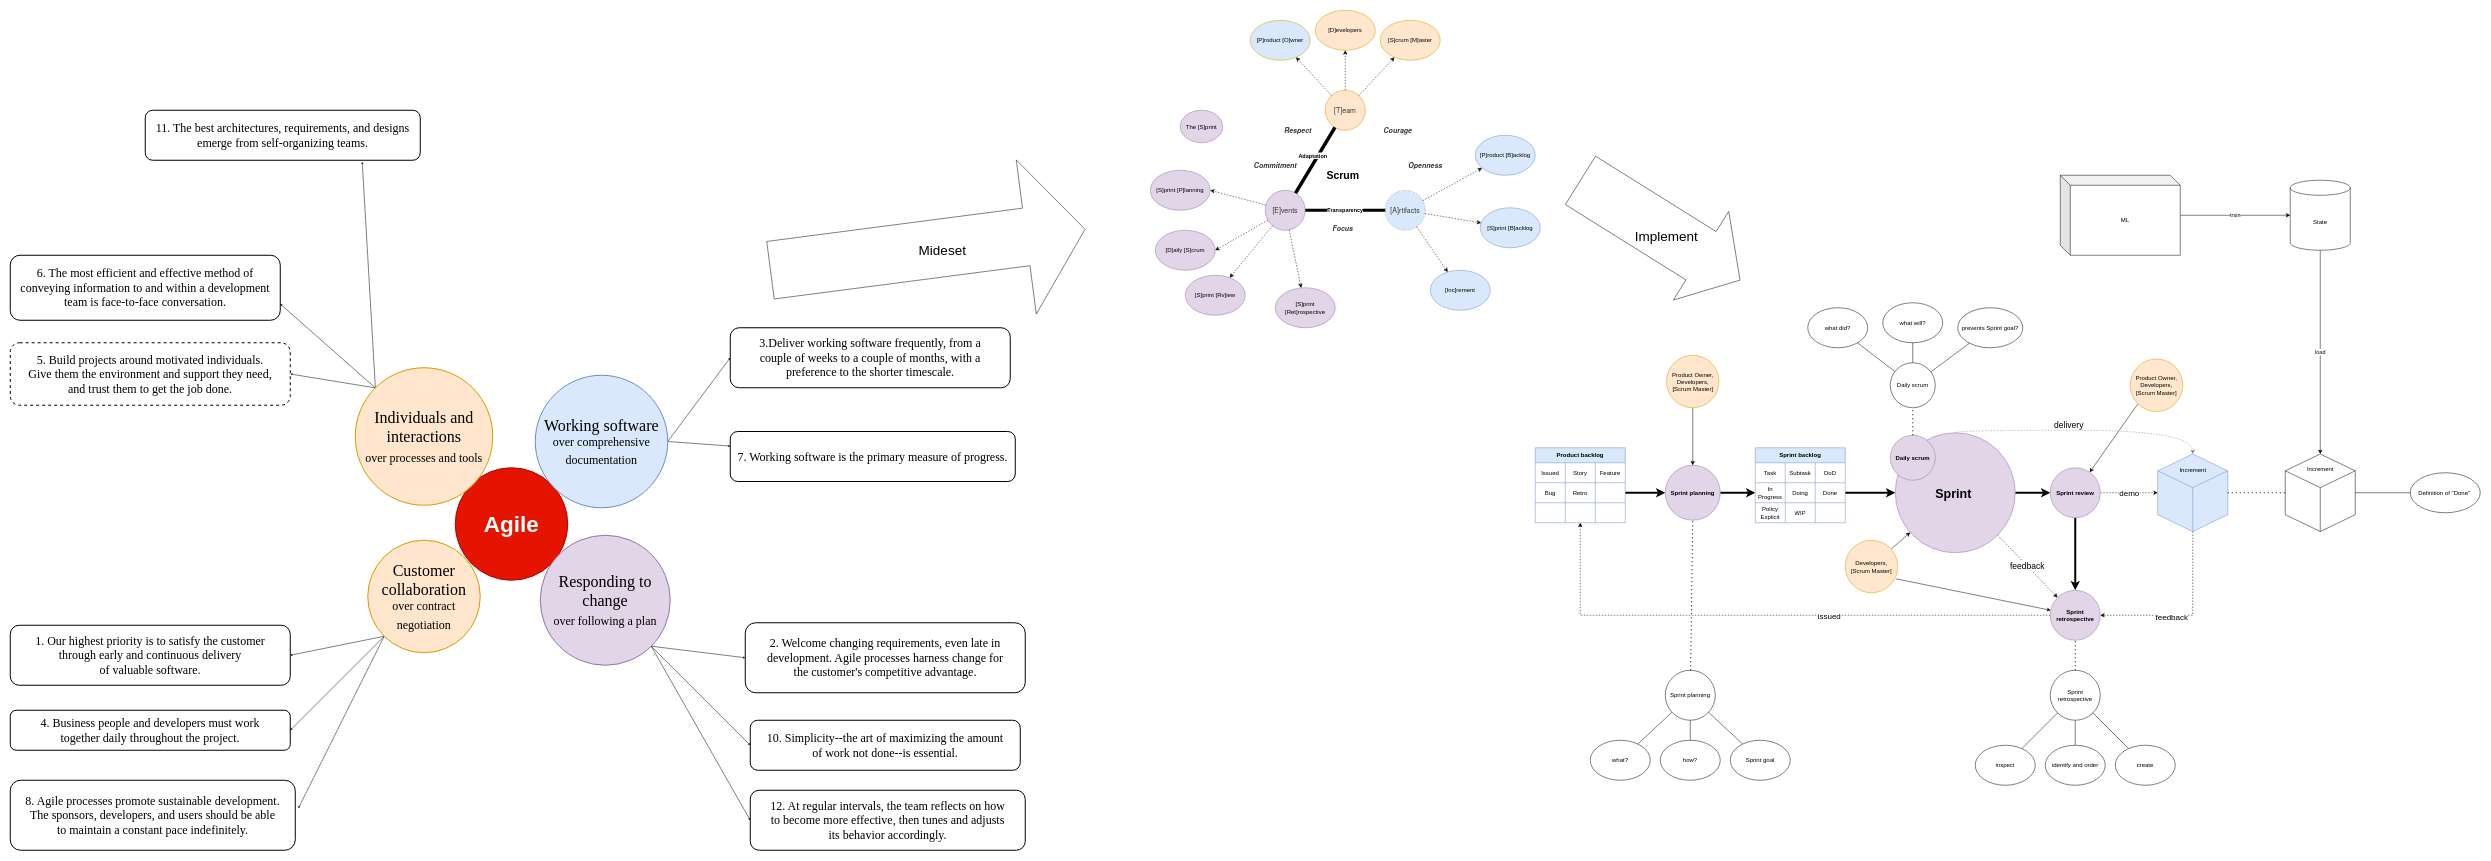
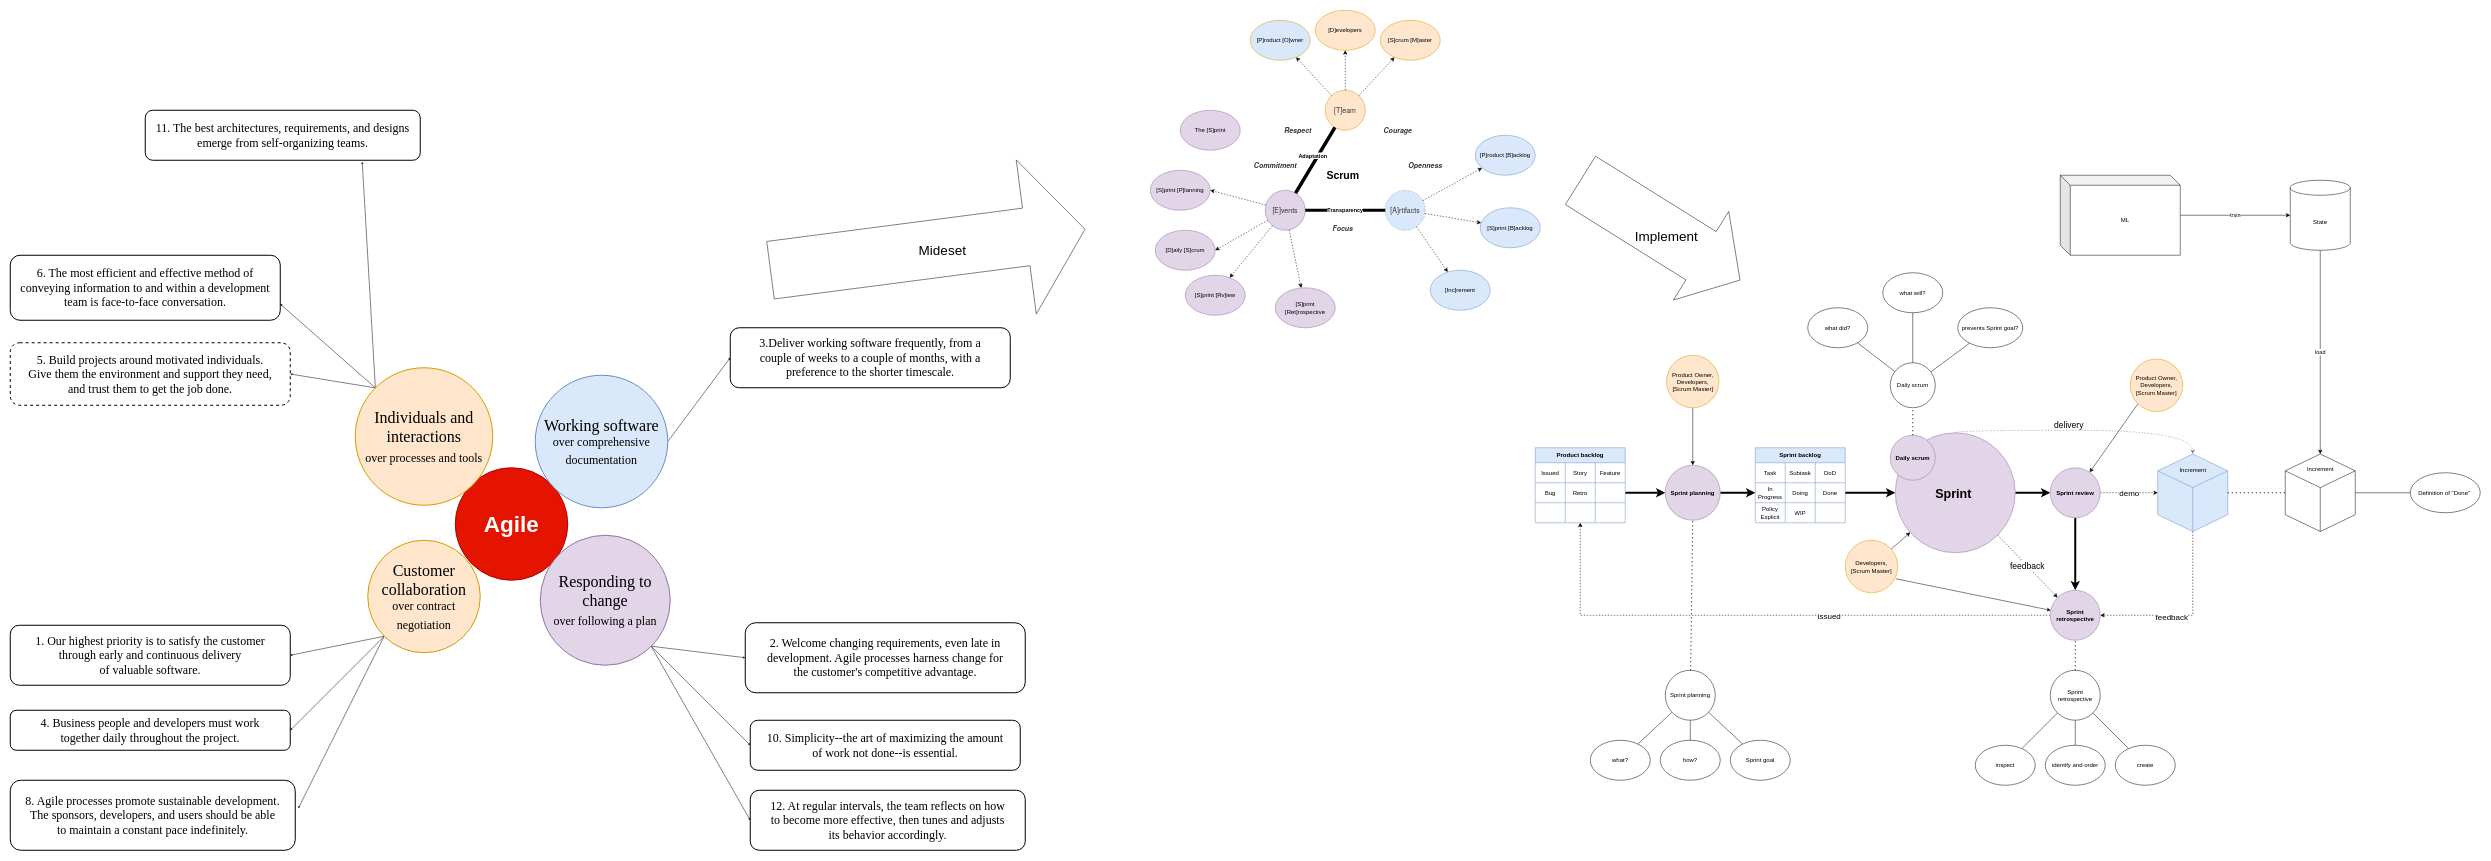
node "The [S]print": size 43x33 -> 60x40
node "what will?": moved (1913, 323) -> (1913, 293)
edge "Working software over comprehensive documentation" -> "7. Working software is the primary measure of progress.": removed
node "7. Working software is the primary measure of progress.": removed
